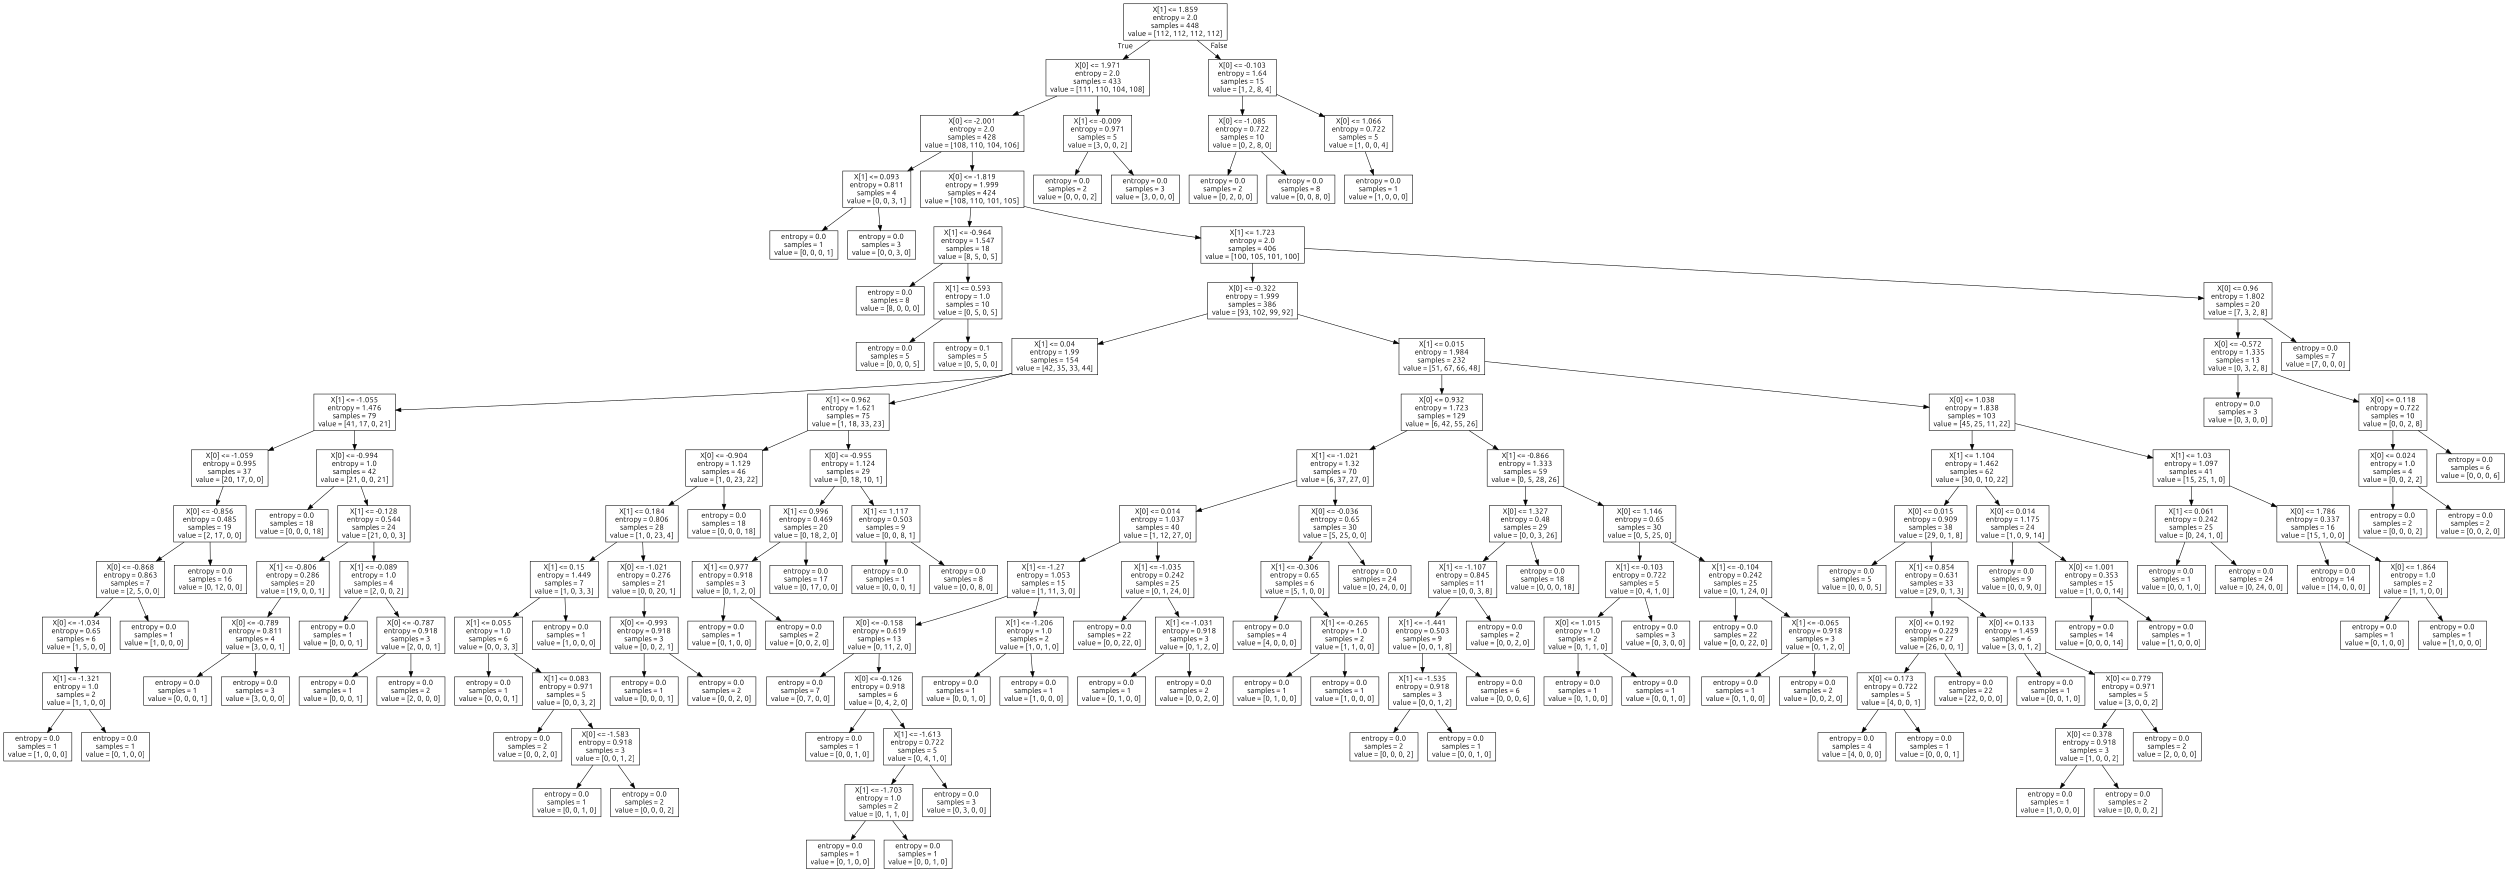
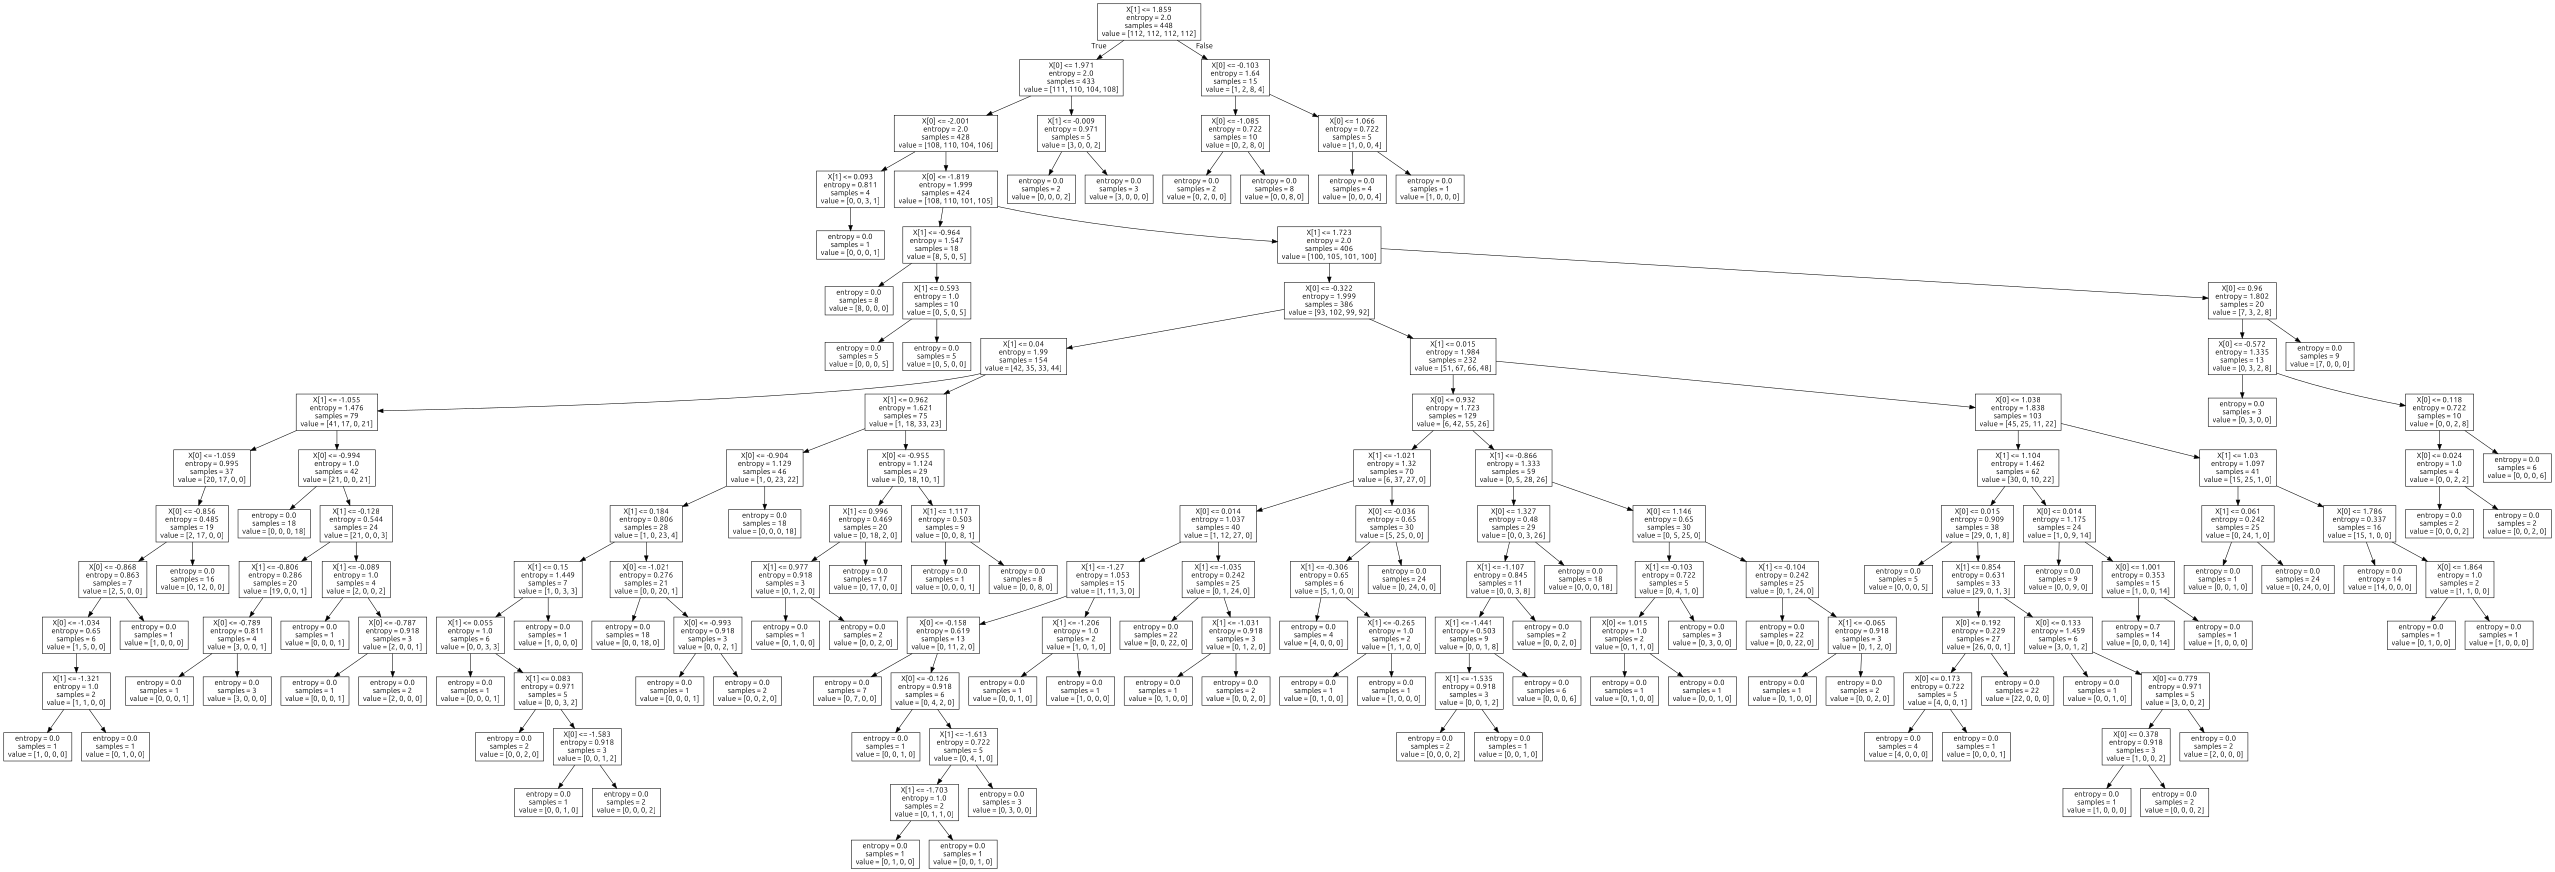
node "entropy = 0.0 samples = 4 value = [0, 0, 0, 4]": added
node "entropy = 0.0 samples = 3 value = [0, 0, 3, 0]": removed
node "entropy = 0.1 samples = 5 value = [0, 5, 0, 0]": label "entropy = 0.1 samples = 5 value = [0, 5, 0, 0]" -> "entropy = 0.0 samples = 5 value = [0, 5, 0, 0]"
node "entropy = 0.0 samples = 7 value = [7, 0, 0, 0]": label "entropy = 0.0 samples = 7 value = [7, 0, 0, 0]" -> "entropy = 0.0 samples = 9 value = [7, 0, 0, 0]"
node "entropy = 0.0 samples = 18 value = [0, 0, 18, 0]": added
node "entropy = 0.0 samples = 14 value = [0, 0, 0, 14]": label "entropy = 0.0 samples = 14 value = [0, 0, 0, 14]" -> "entropy = 0.7 samples = 14 value = [0, 0, 0, 14]"
